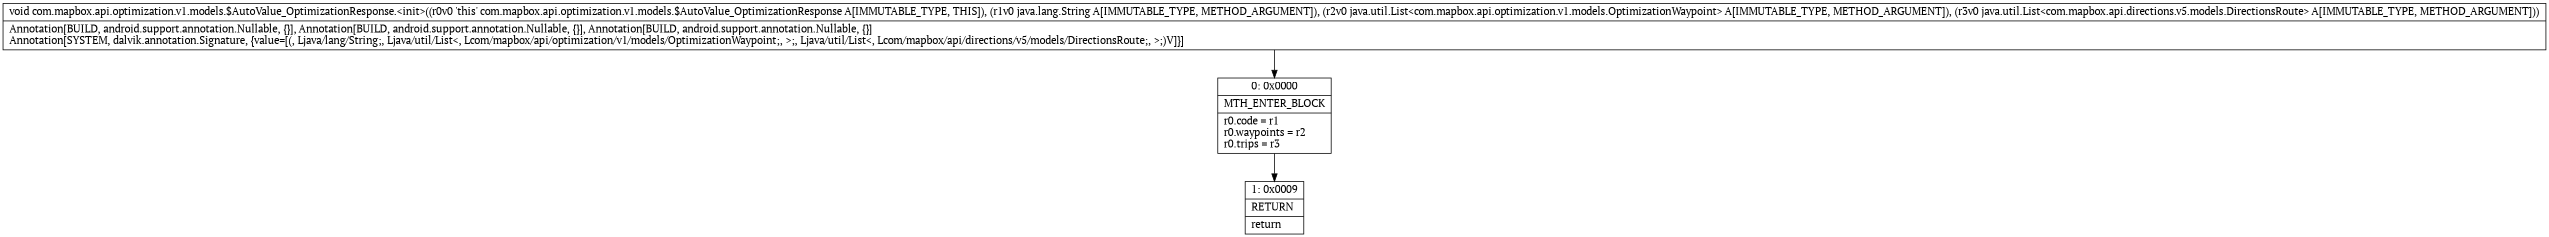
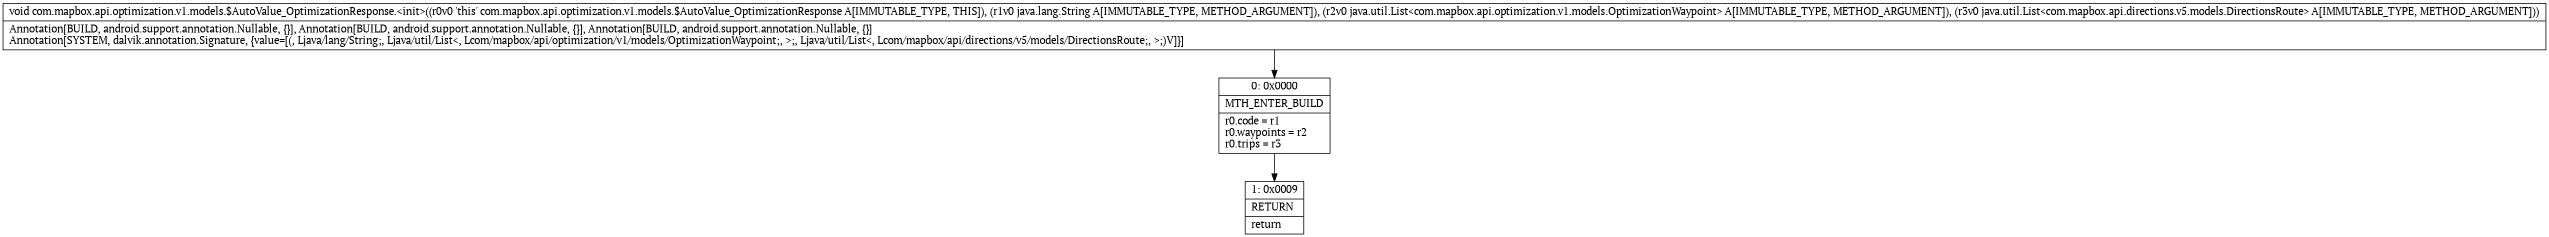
node "0: 0x0000": text "MTH_ENTER_BLOCK" -> "MTH_ENTER_BUILD"
